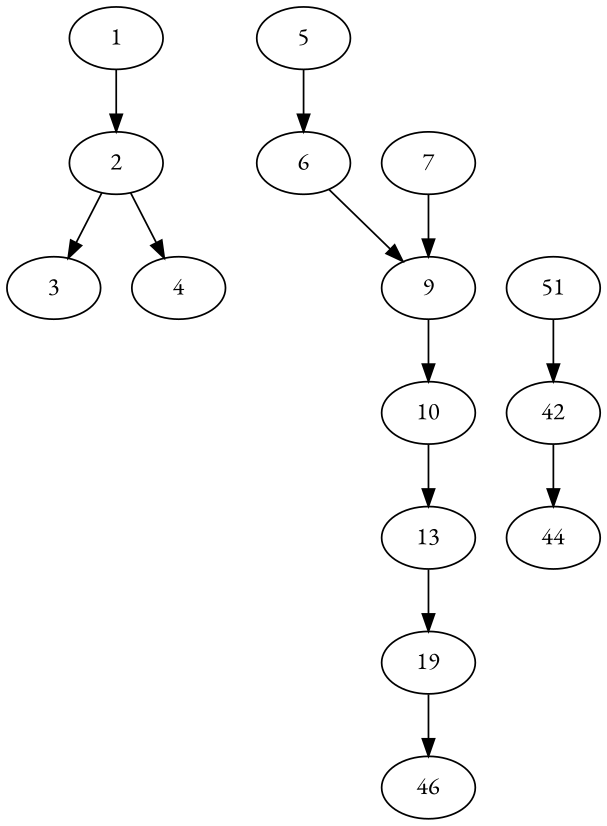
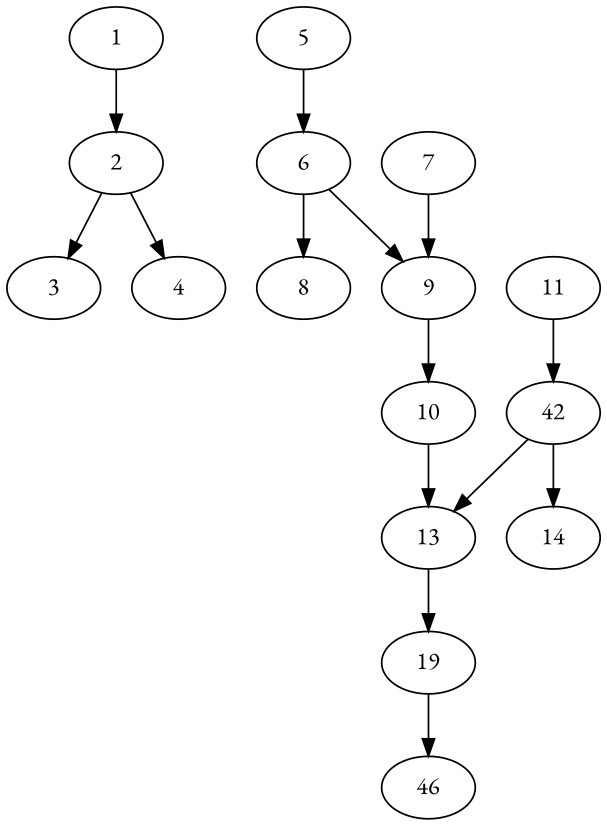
node "8": added
node "51": label "51" -> "11"
edge "42" -> "13": added
node "44": label "44" -> "14"
